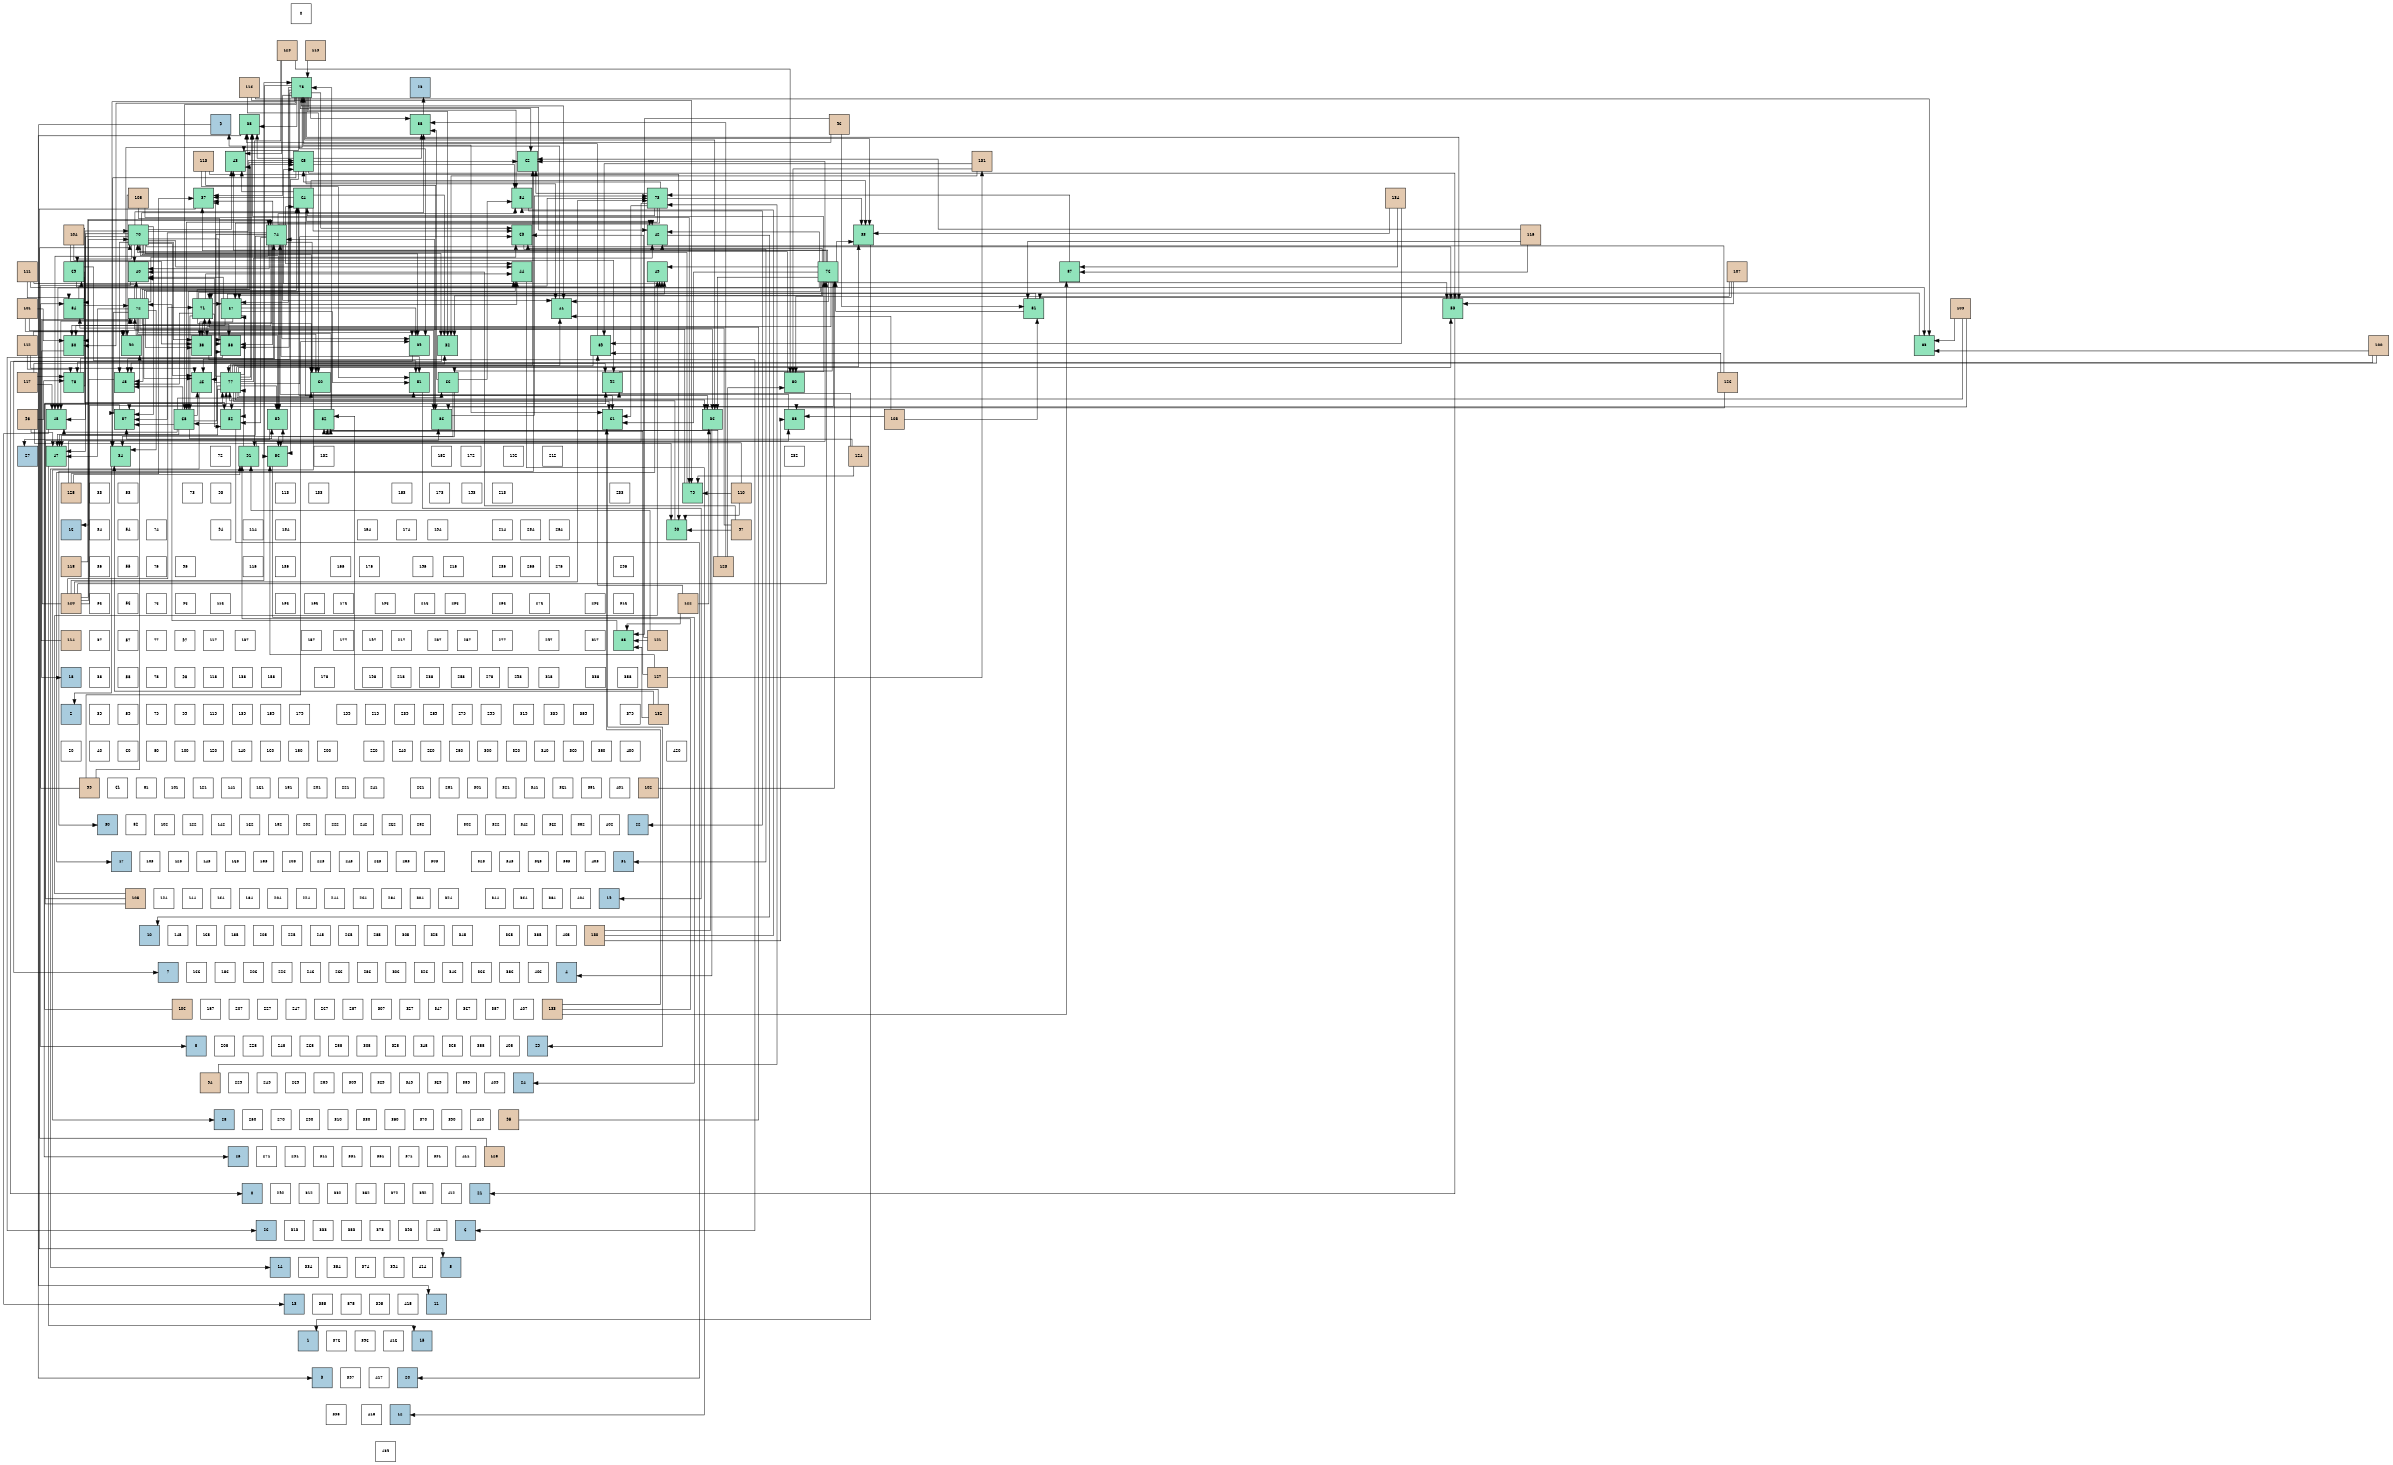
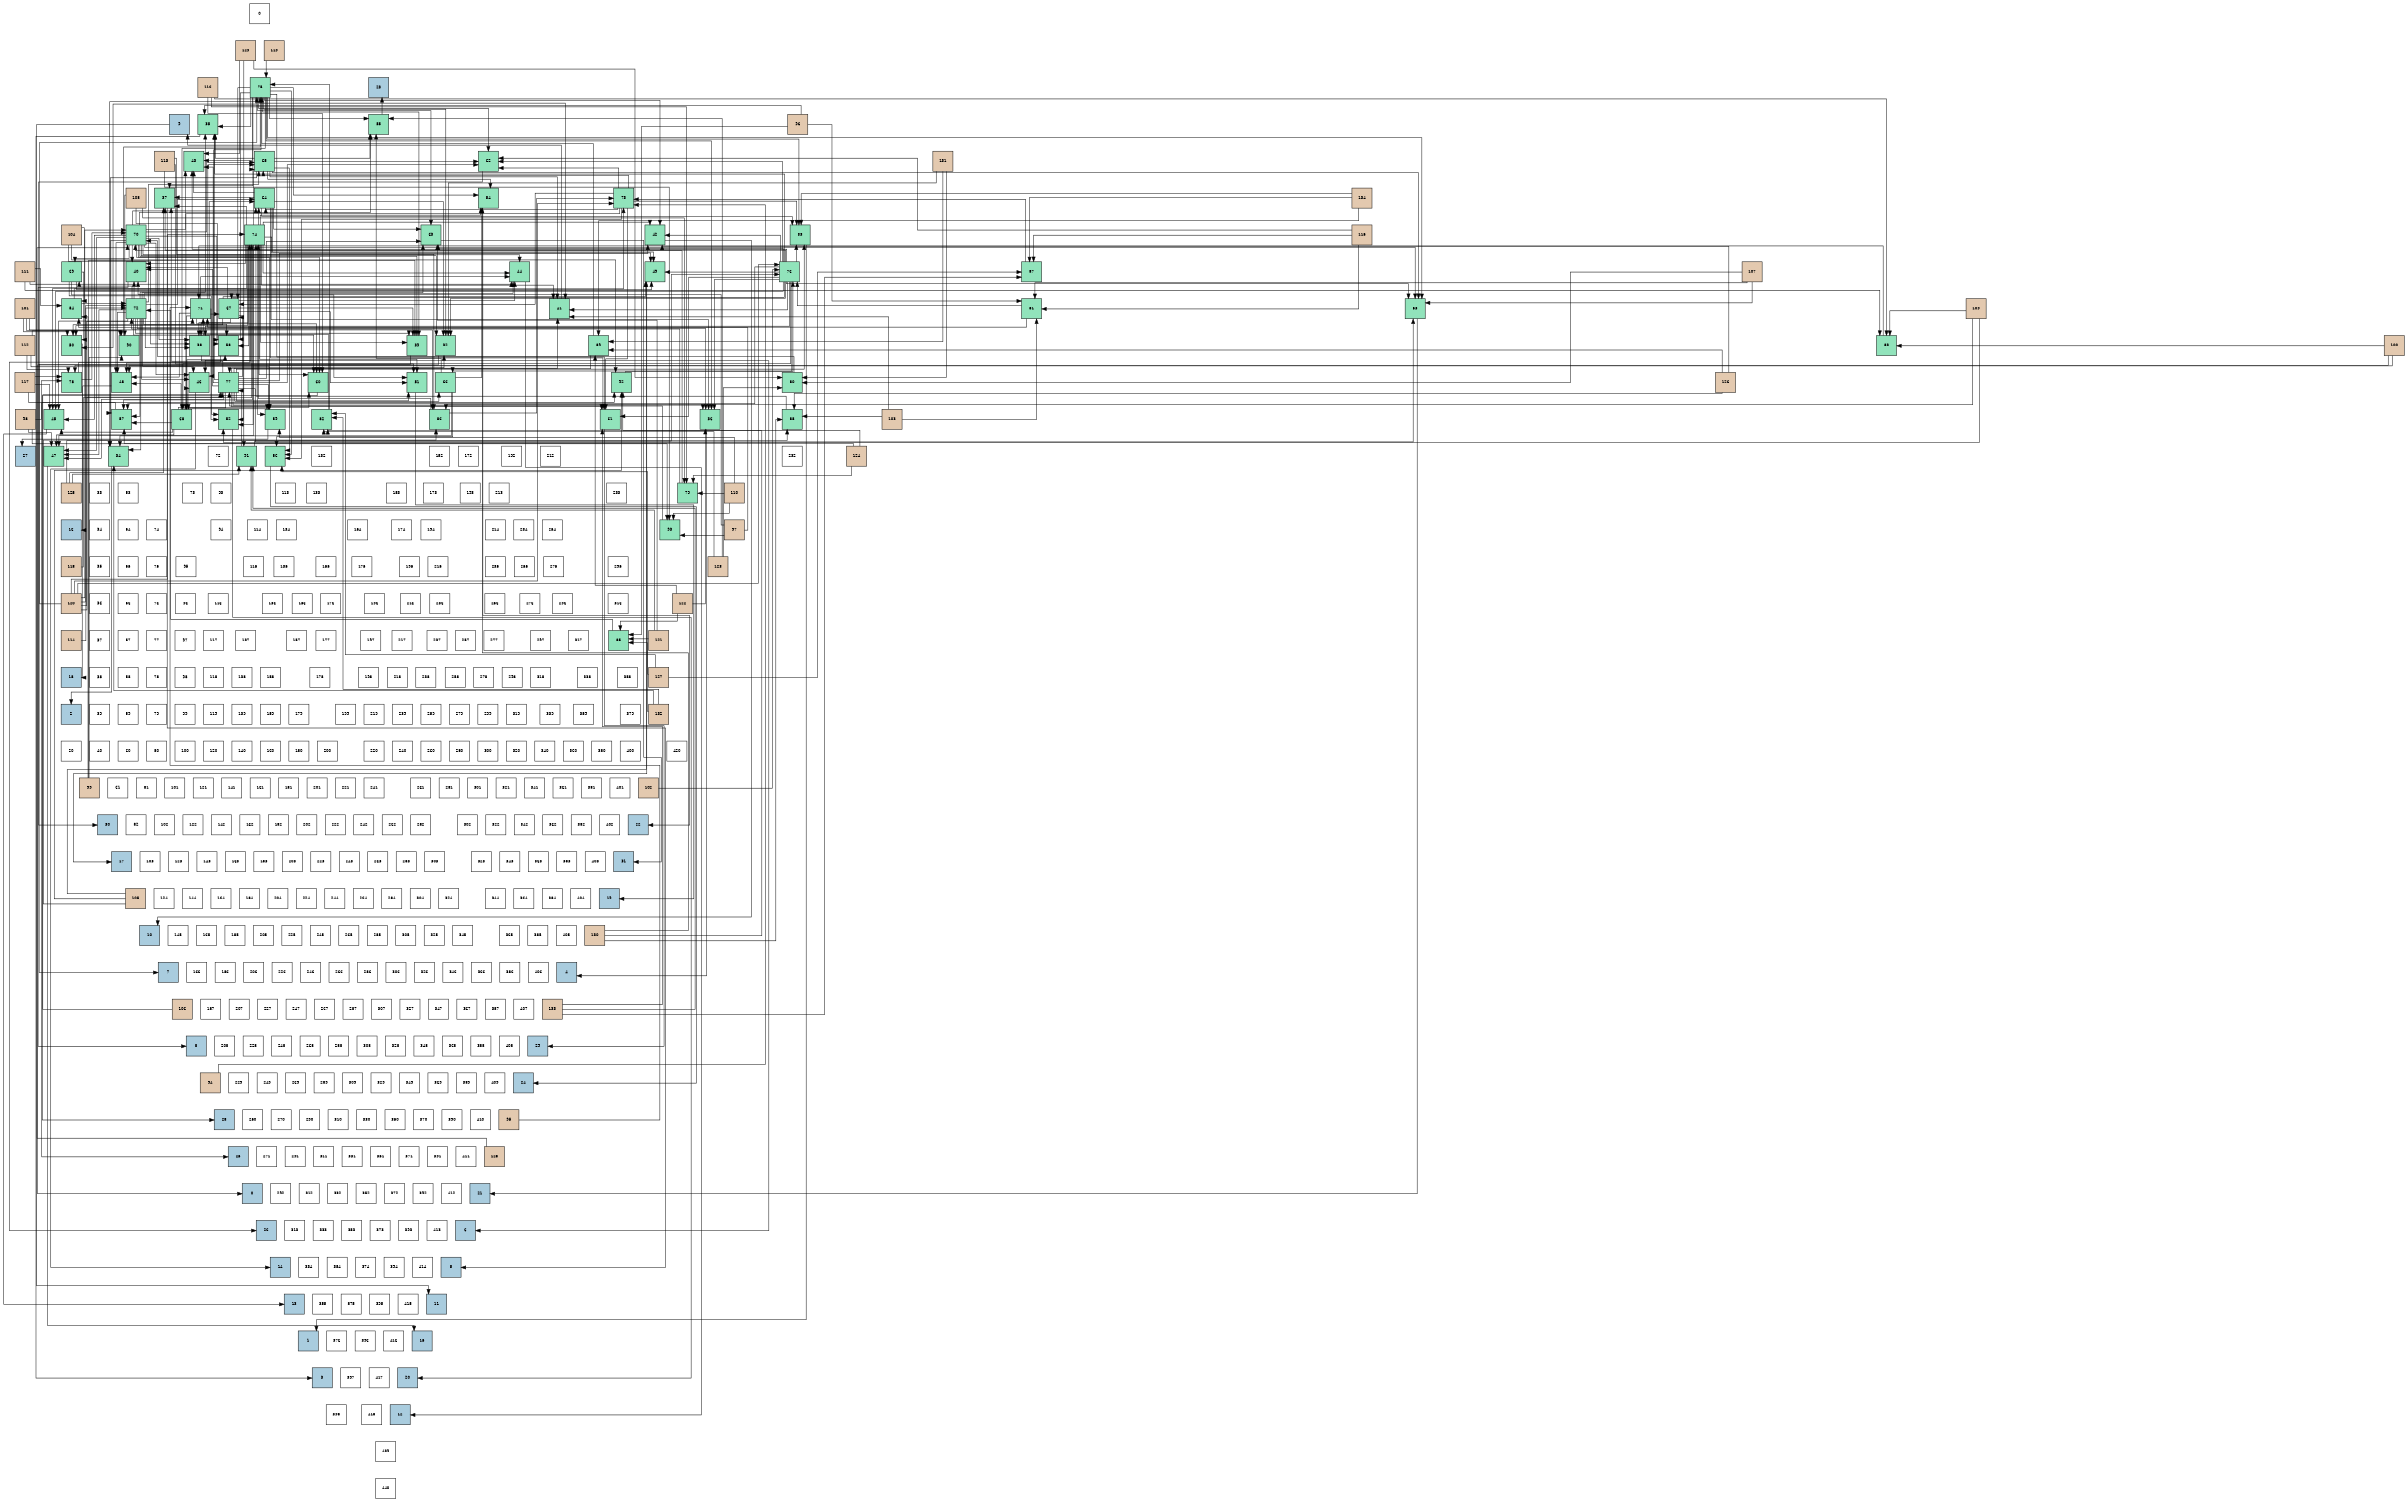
edge "64" -> "42": now "64" -> "49"
edge "127" -> "131": now "127" -> "87"
node "440": added
